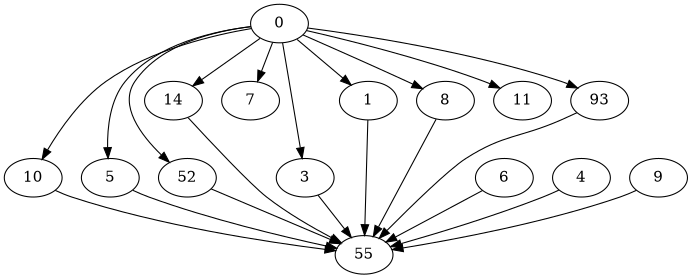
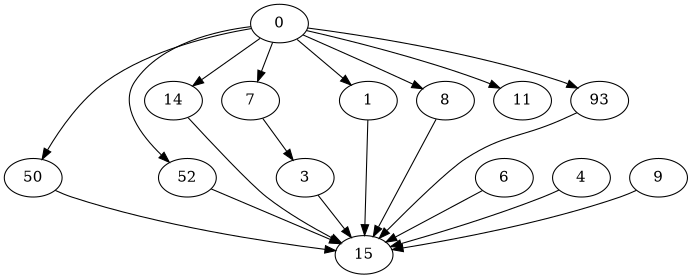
edge "0" -> "3": now "7" -> "3"
node "10": label "10" -> "50"
node "5": removed
node "55": label "55" -> "15"
